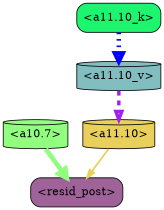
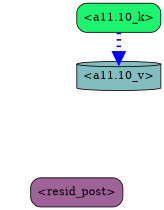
node "<a10.7>": removed
node "<a11.10>": removed
